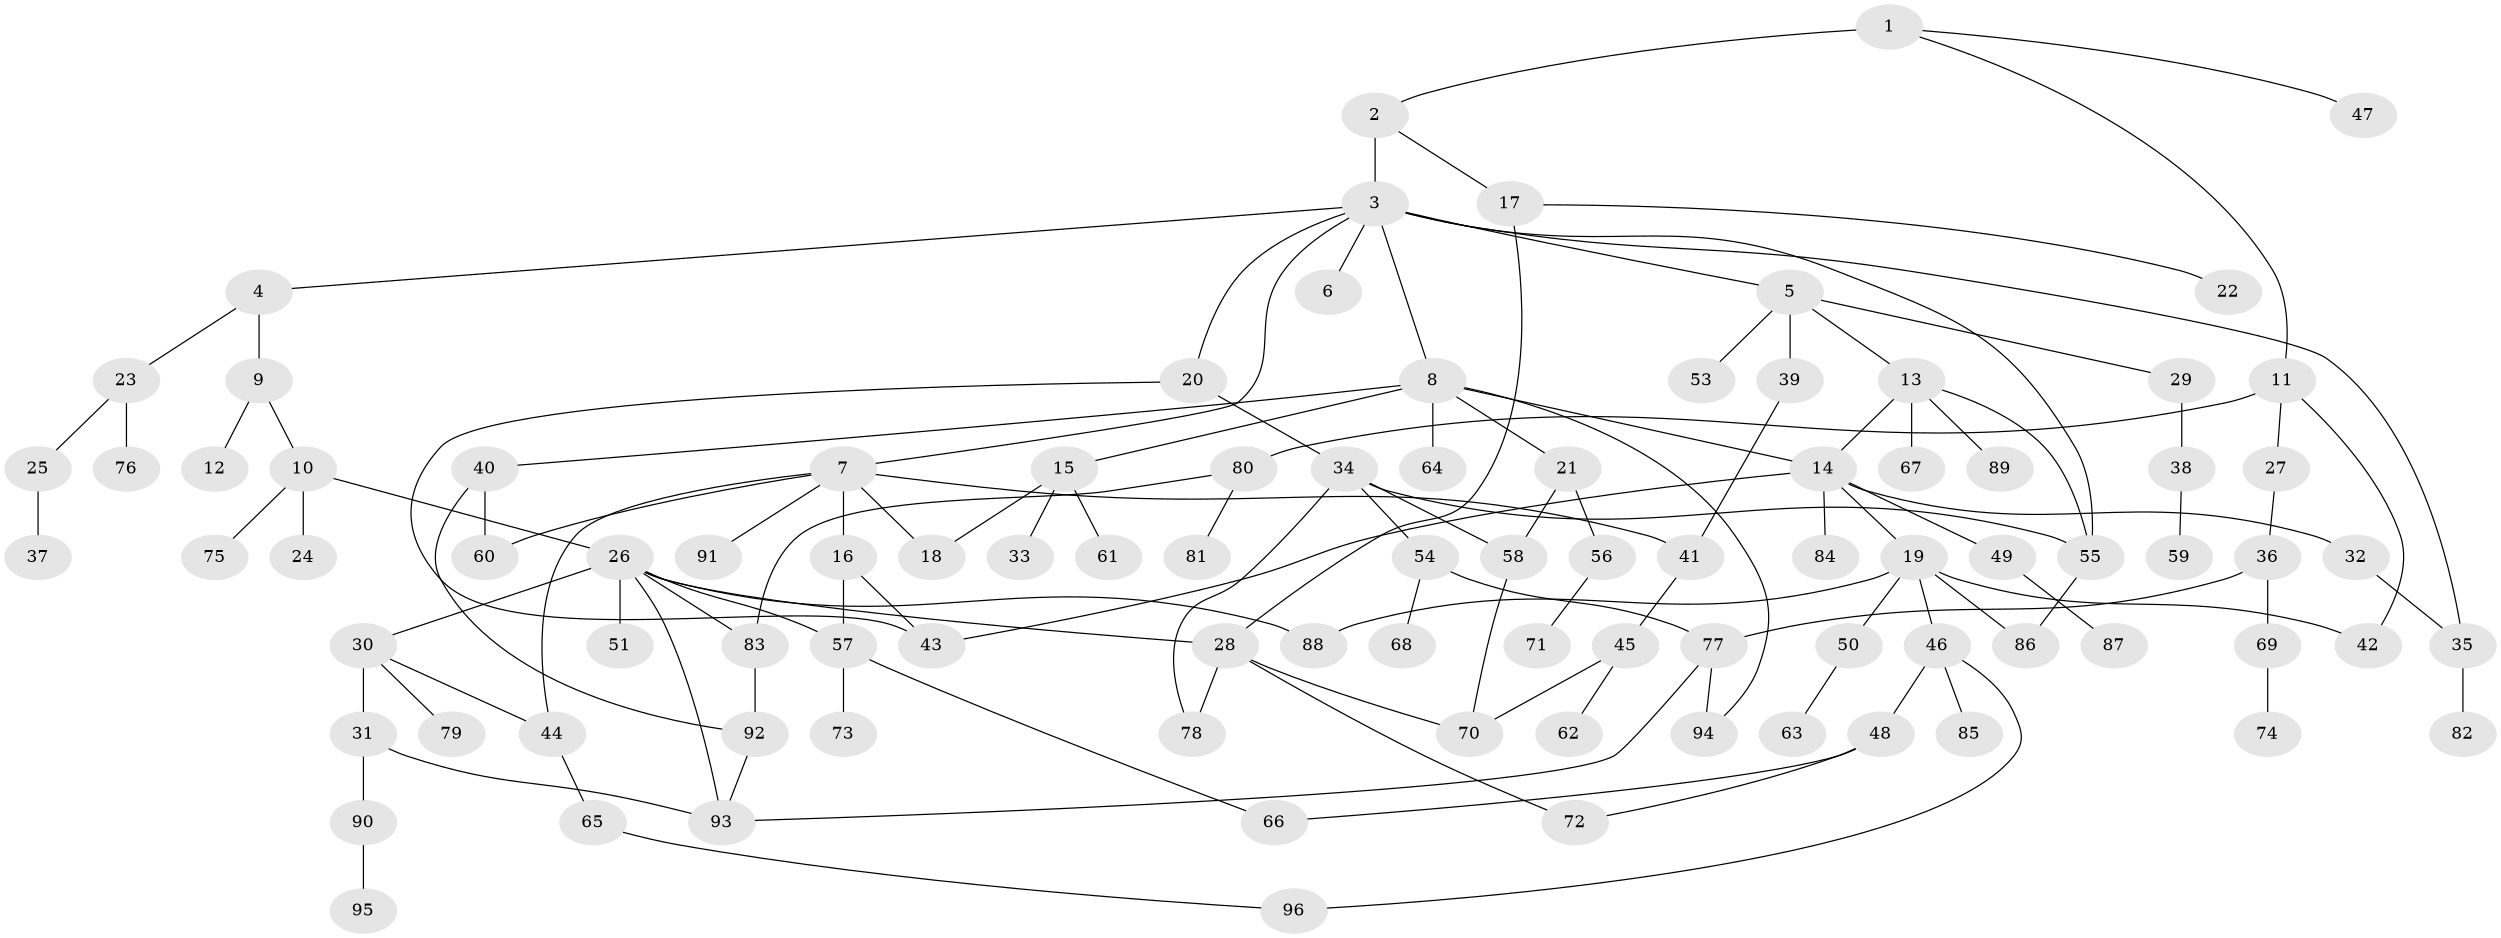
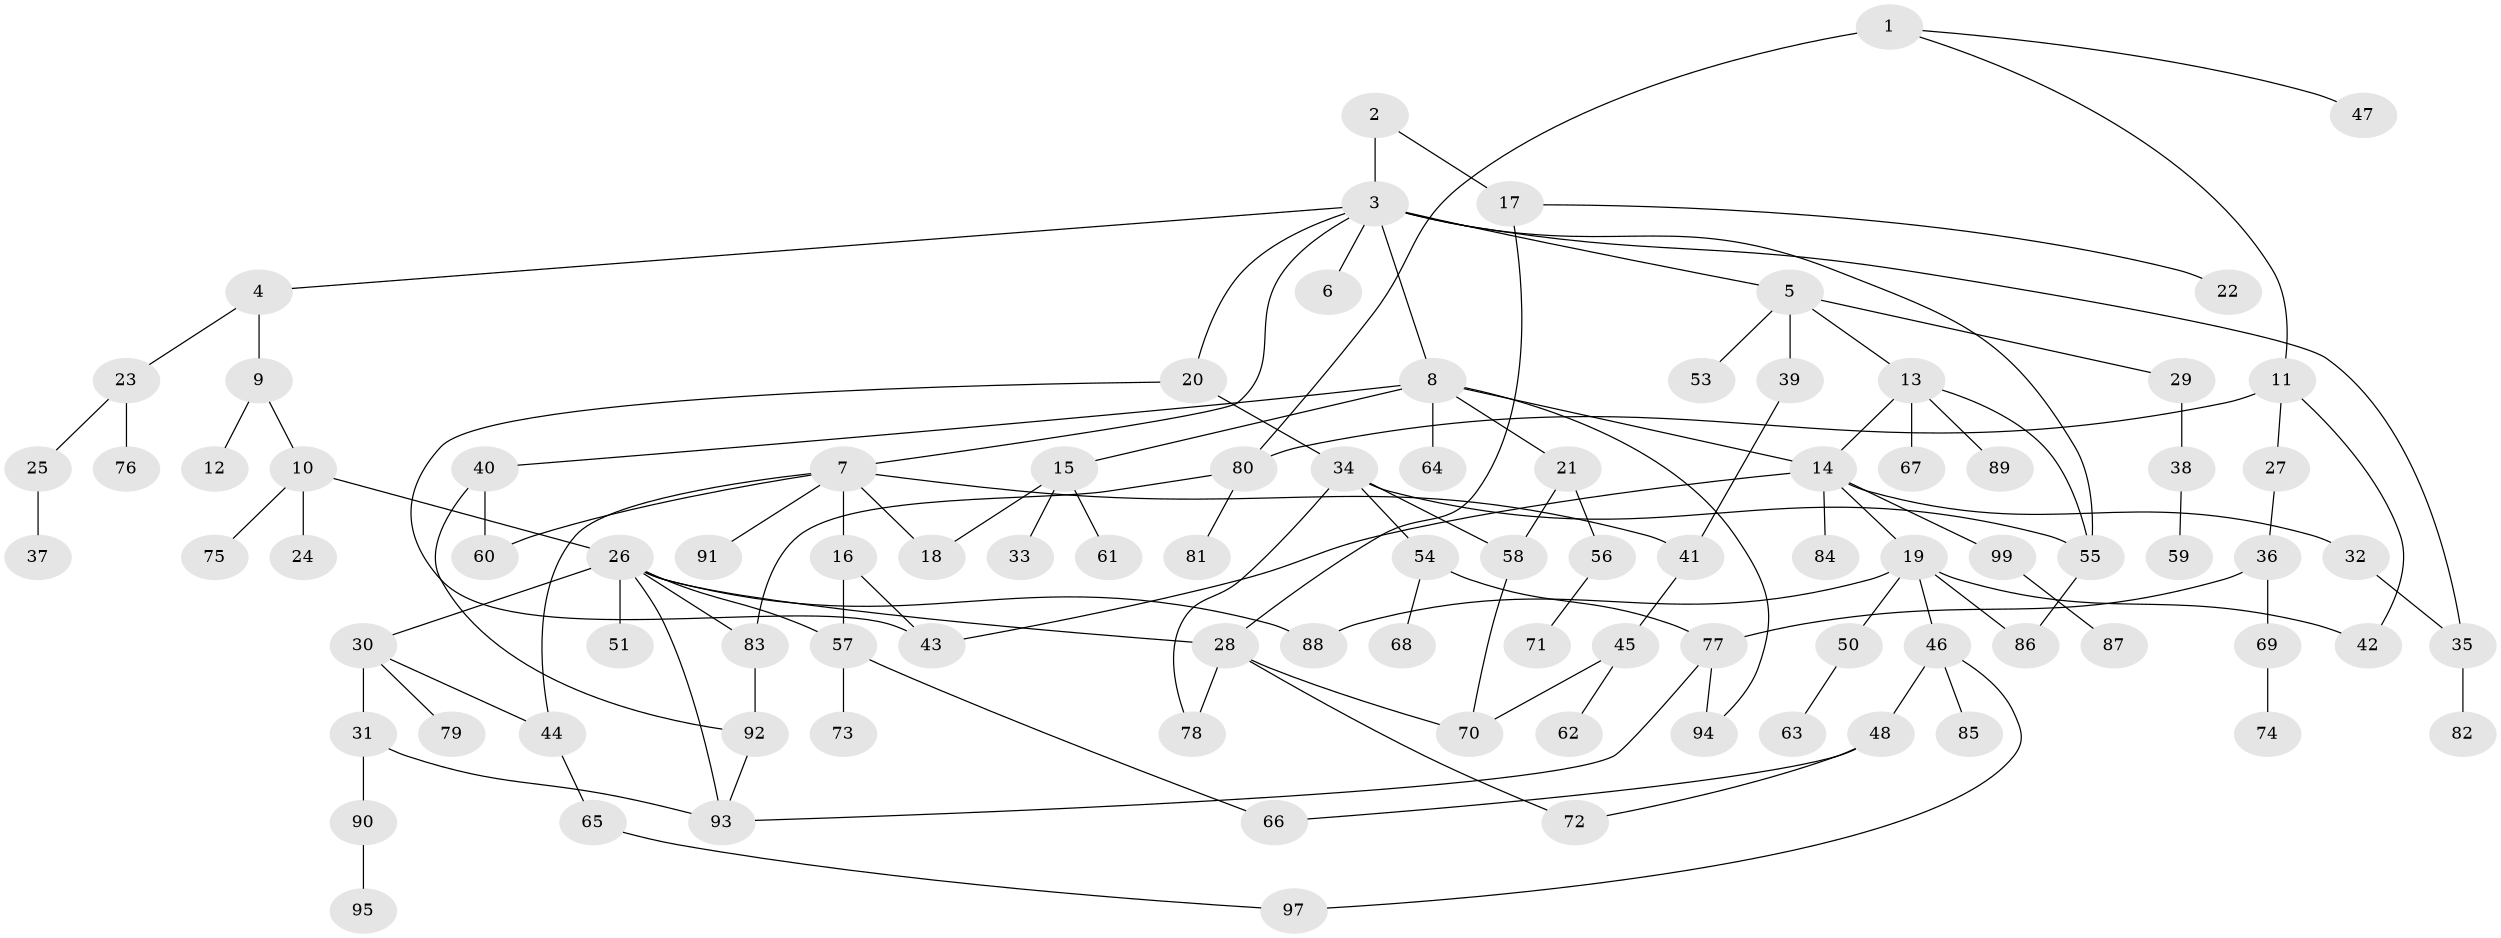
edge "1" -- "2": now "1" -- "80"
node "49": label "49" -> "99"
node "96": label "96" -> "97"
